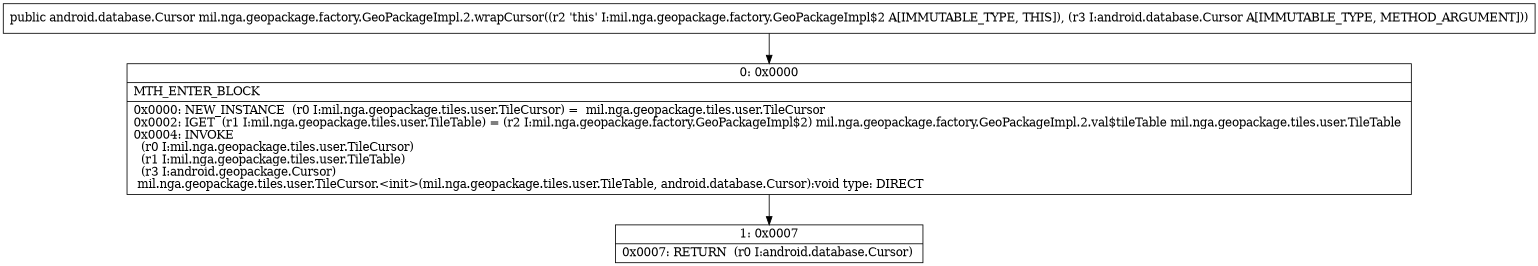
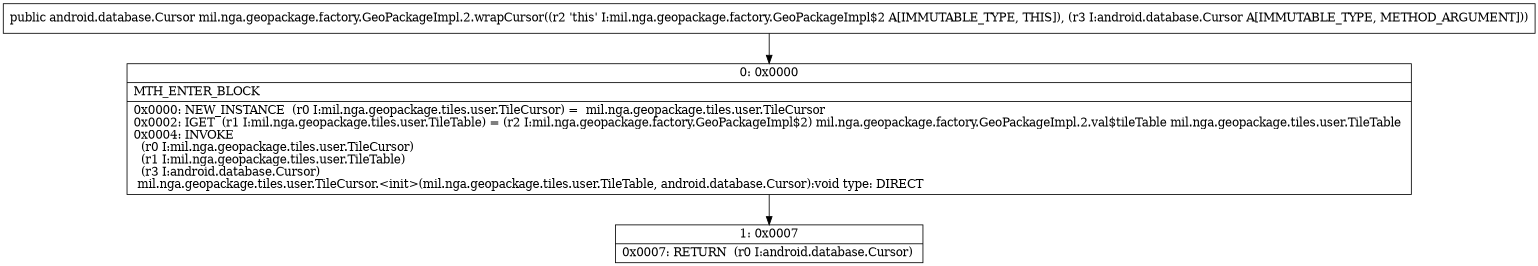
node "0: 0x0000": text "(r3 I:android.geopackage.Cursor)" -> "(r3 I:android.database.Cursor)"
